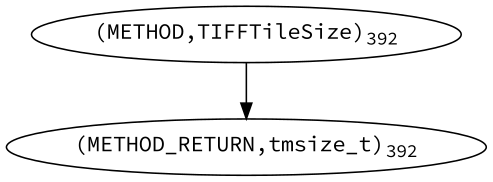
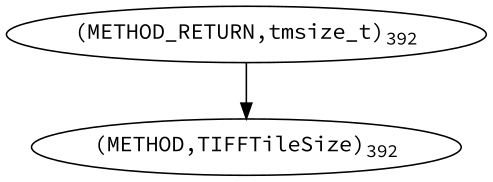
edge "(METHOD,TIFFTileSize)" -> "(METHOD_RETURN,tmsize_t)": reversed
